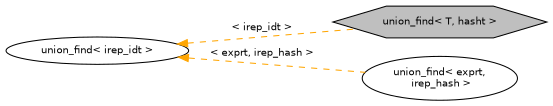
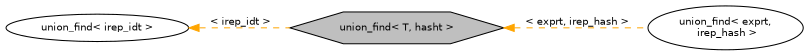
edge "union_find< exprt, irep_hash >" -> "union_find< irep_idt >": now "union_find< exprt, irep_hash >" -> "union_find< T, hasht >"
